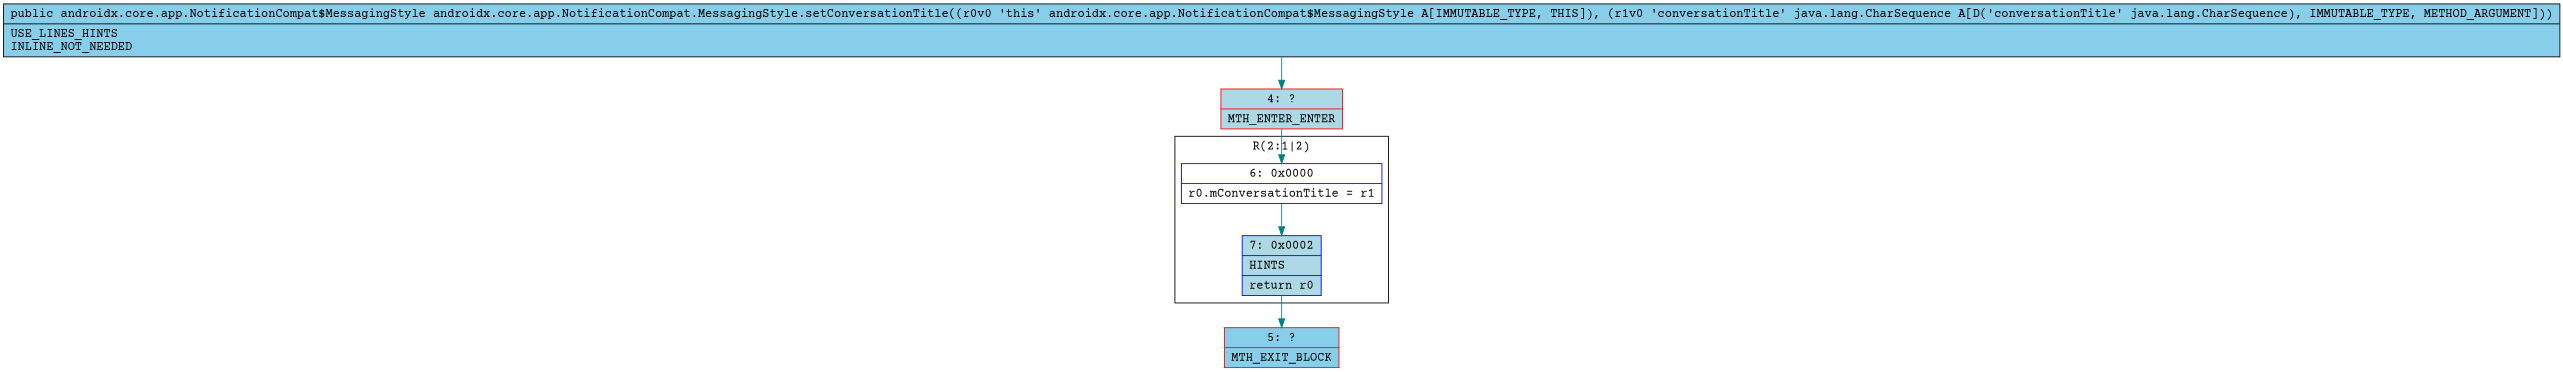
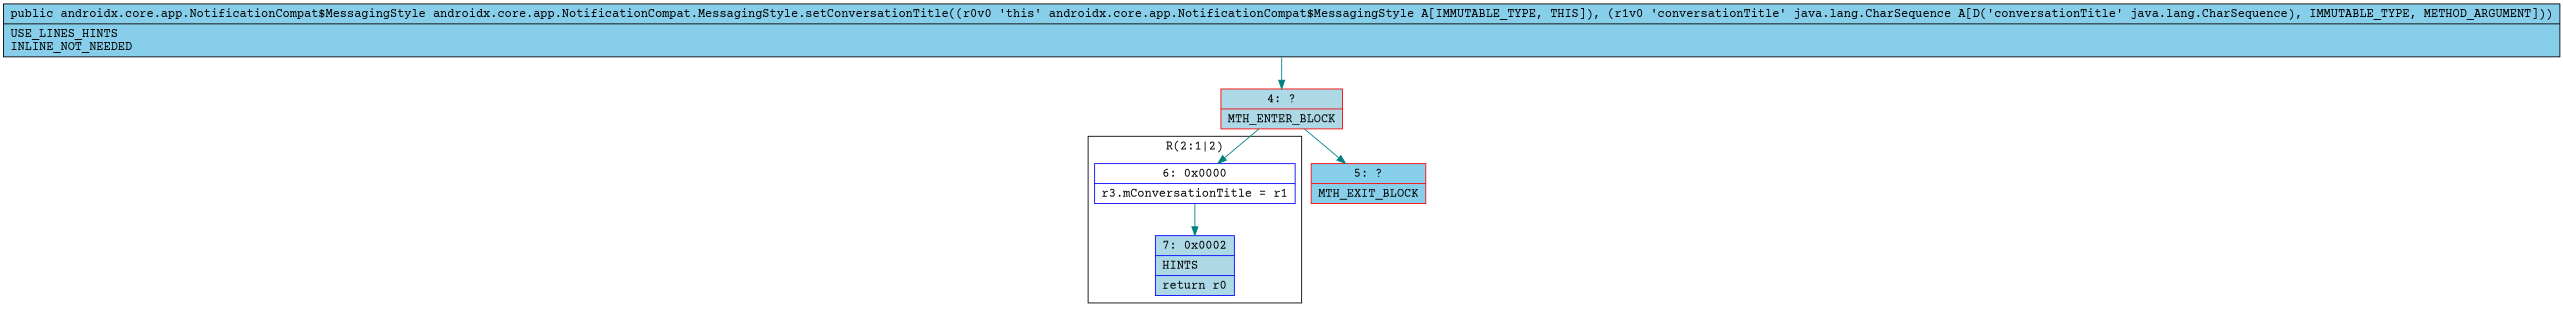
node "4: ?": text "MTH_ENTER_ENTER" -> "MTH_ENTER_BLOCK"
node "6: 0x0000": text "r0.mConversationTitle = r1" -> "r3.mConversationTitle = r1"
edge "7: 0x0002" -> "5: ?": now "4: ?" -> "5: ?"
